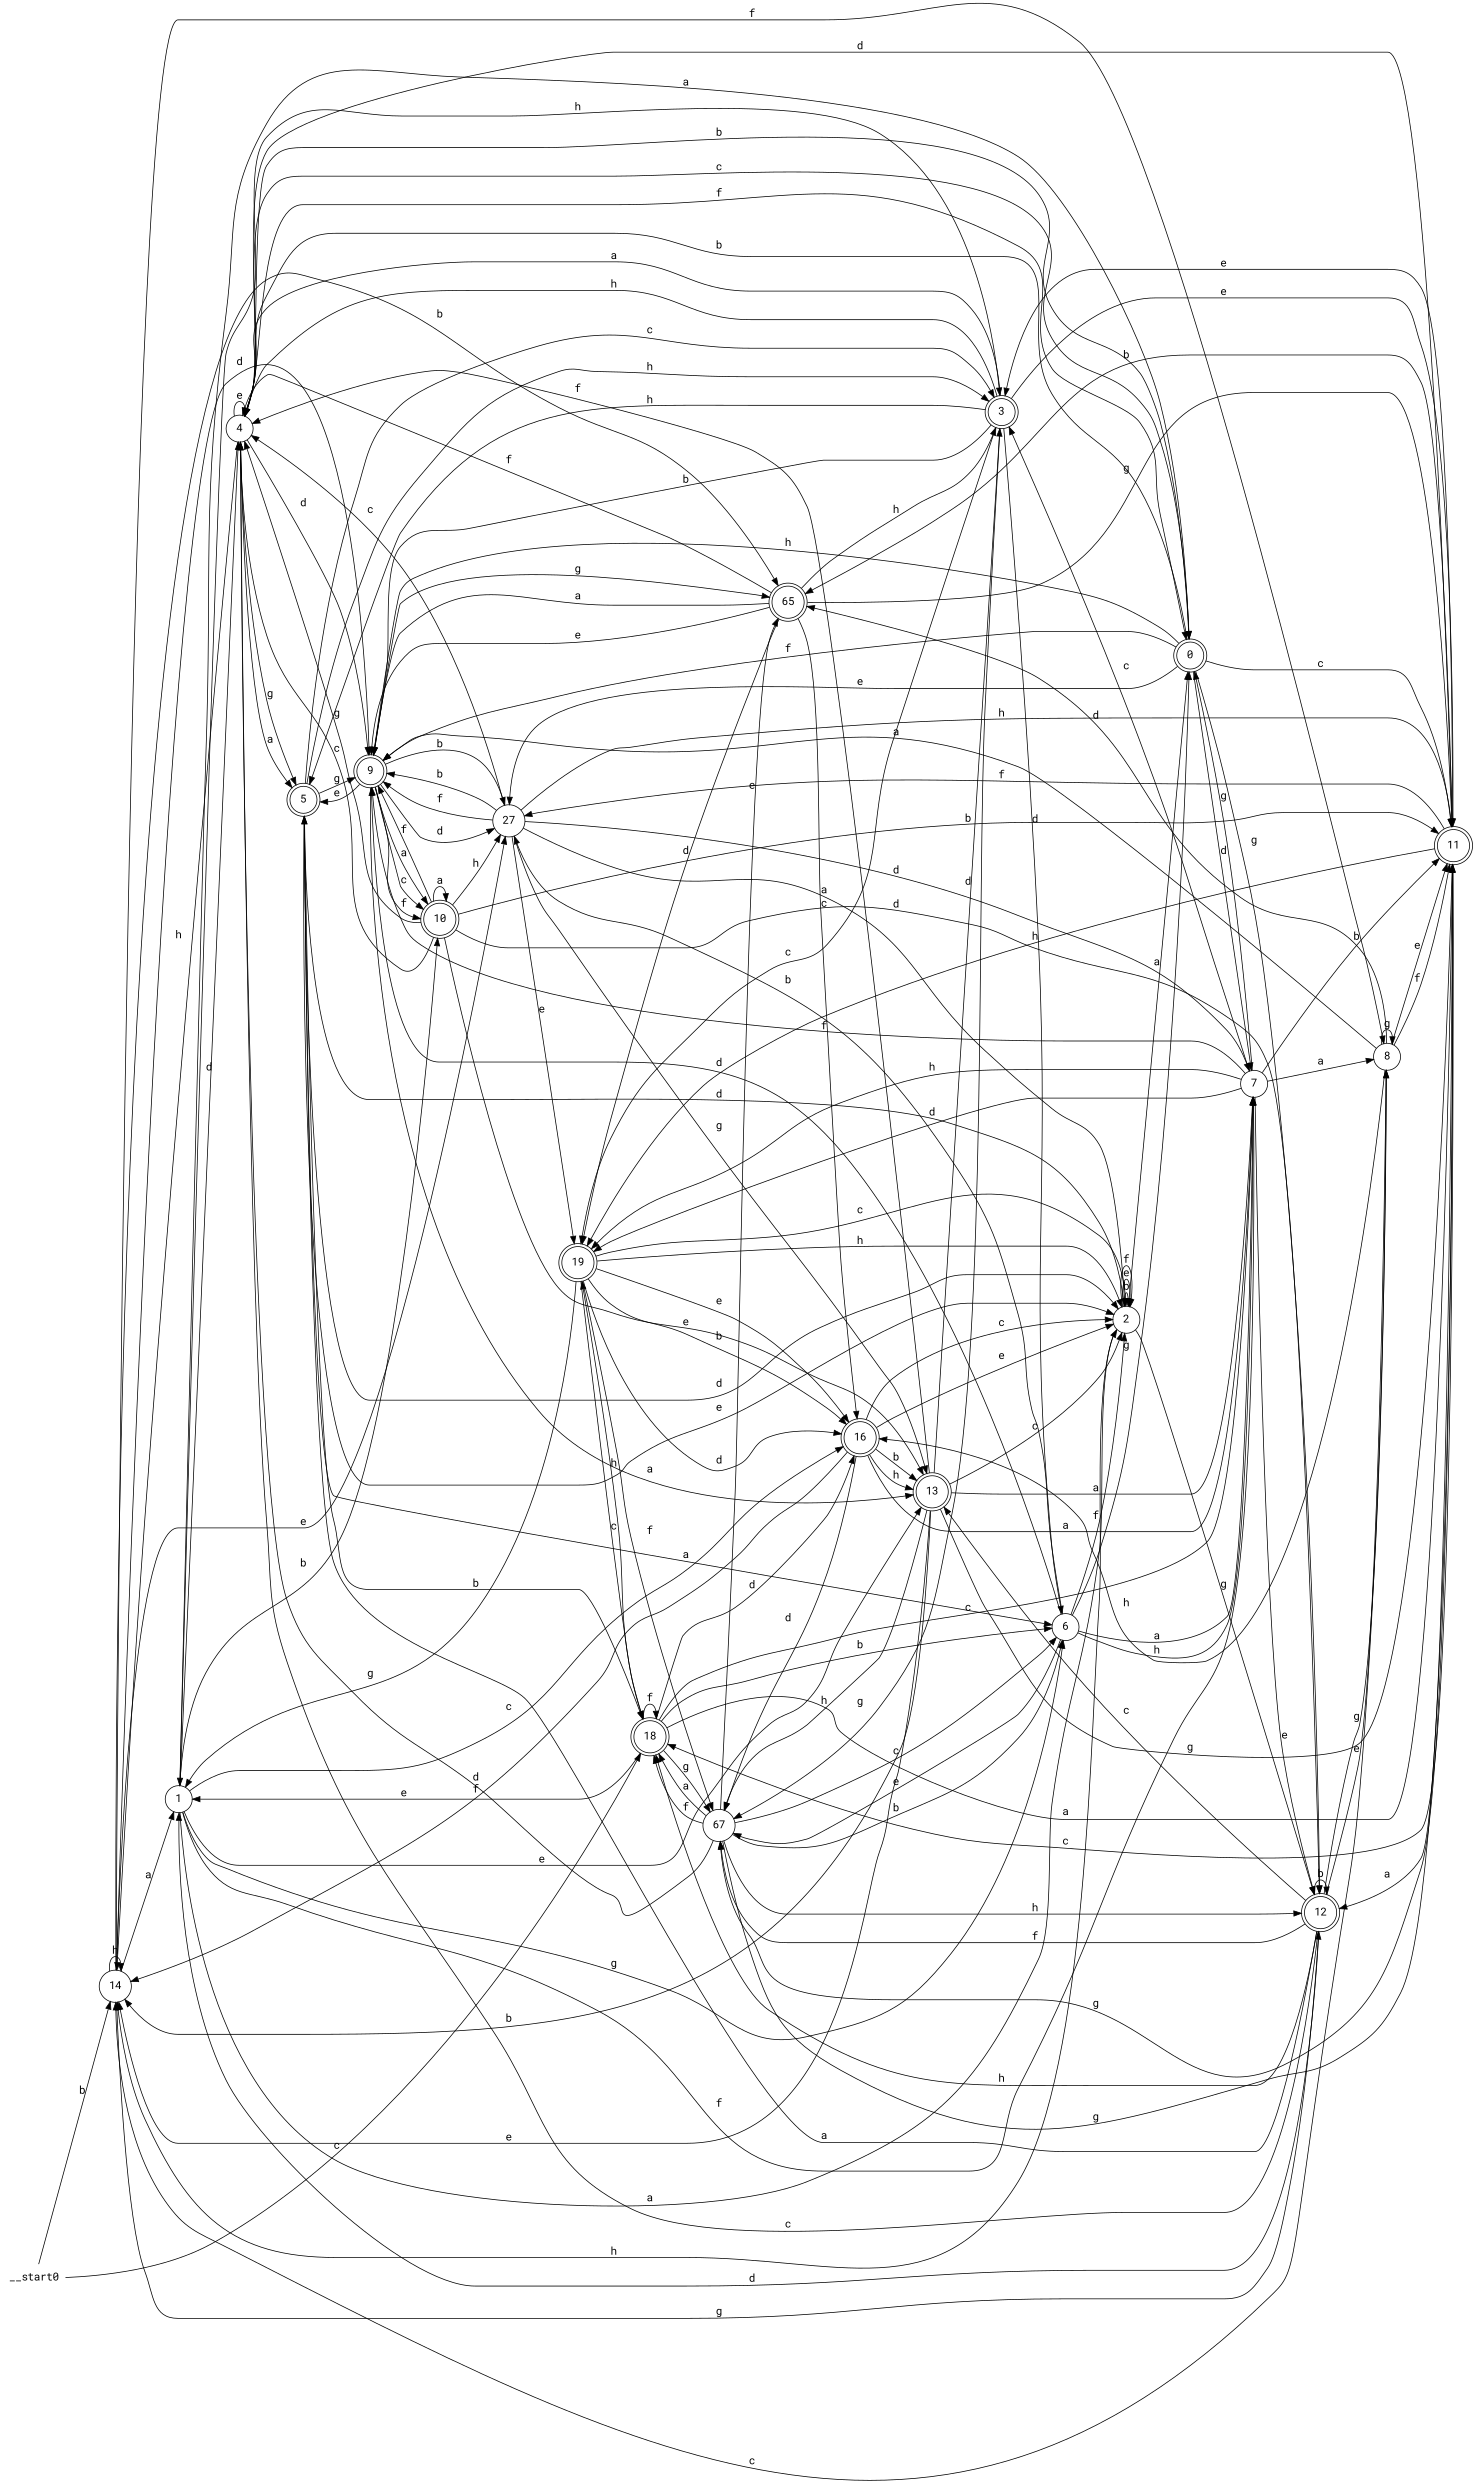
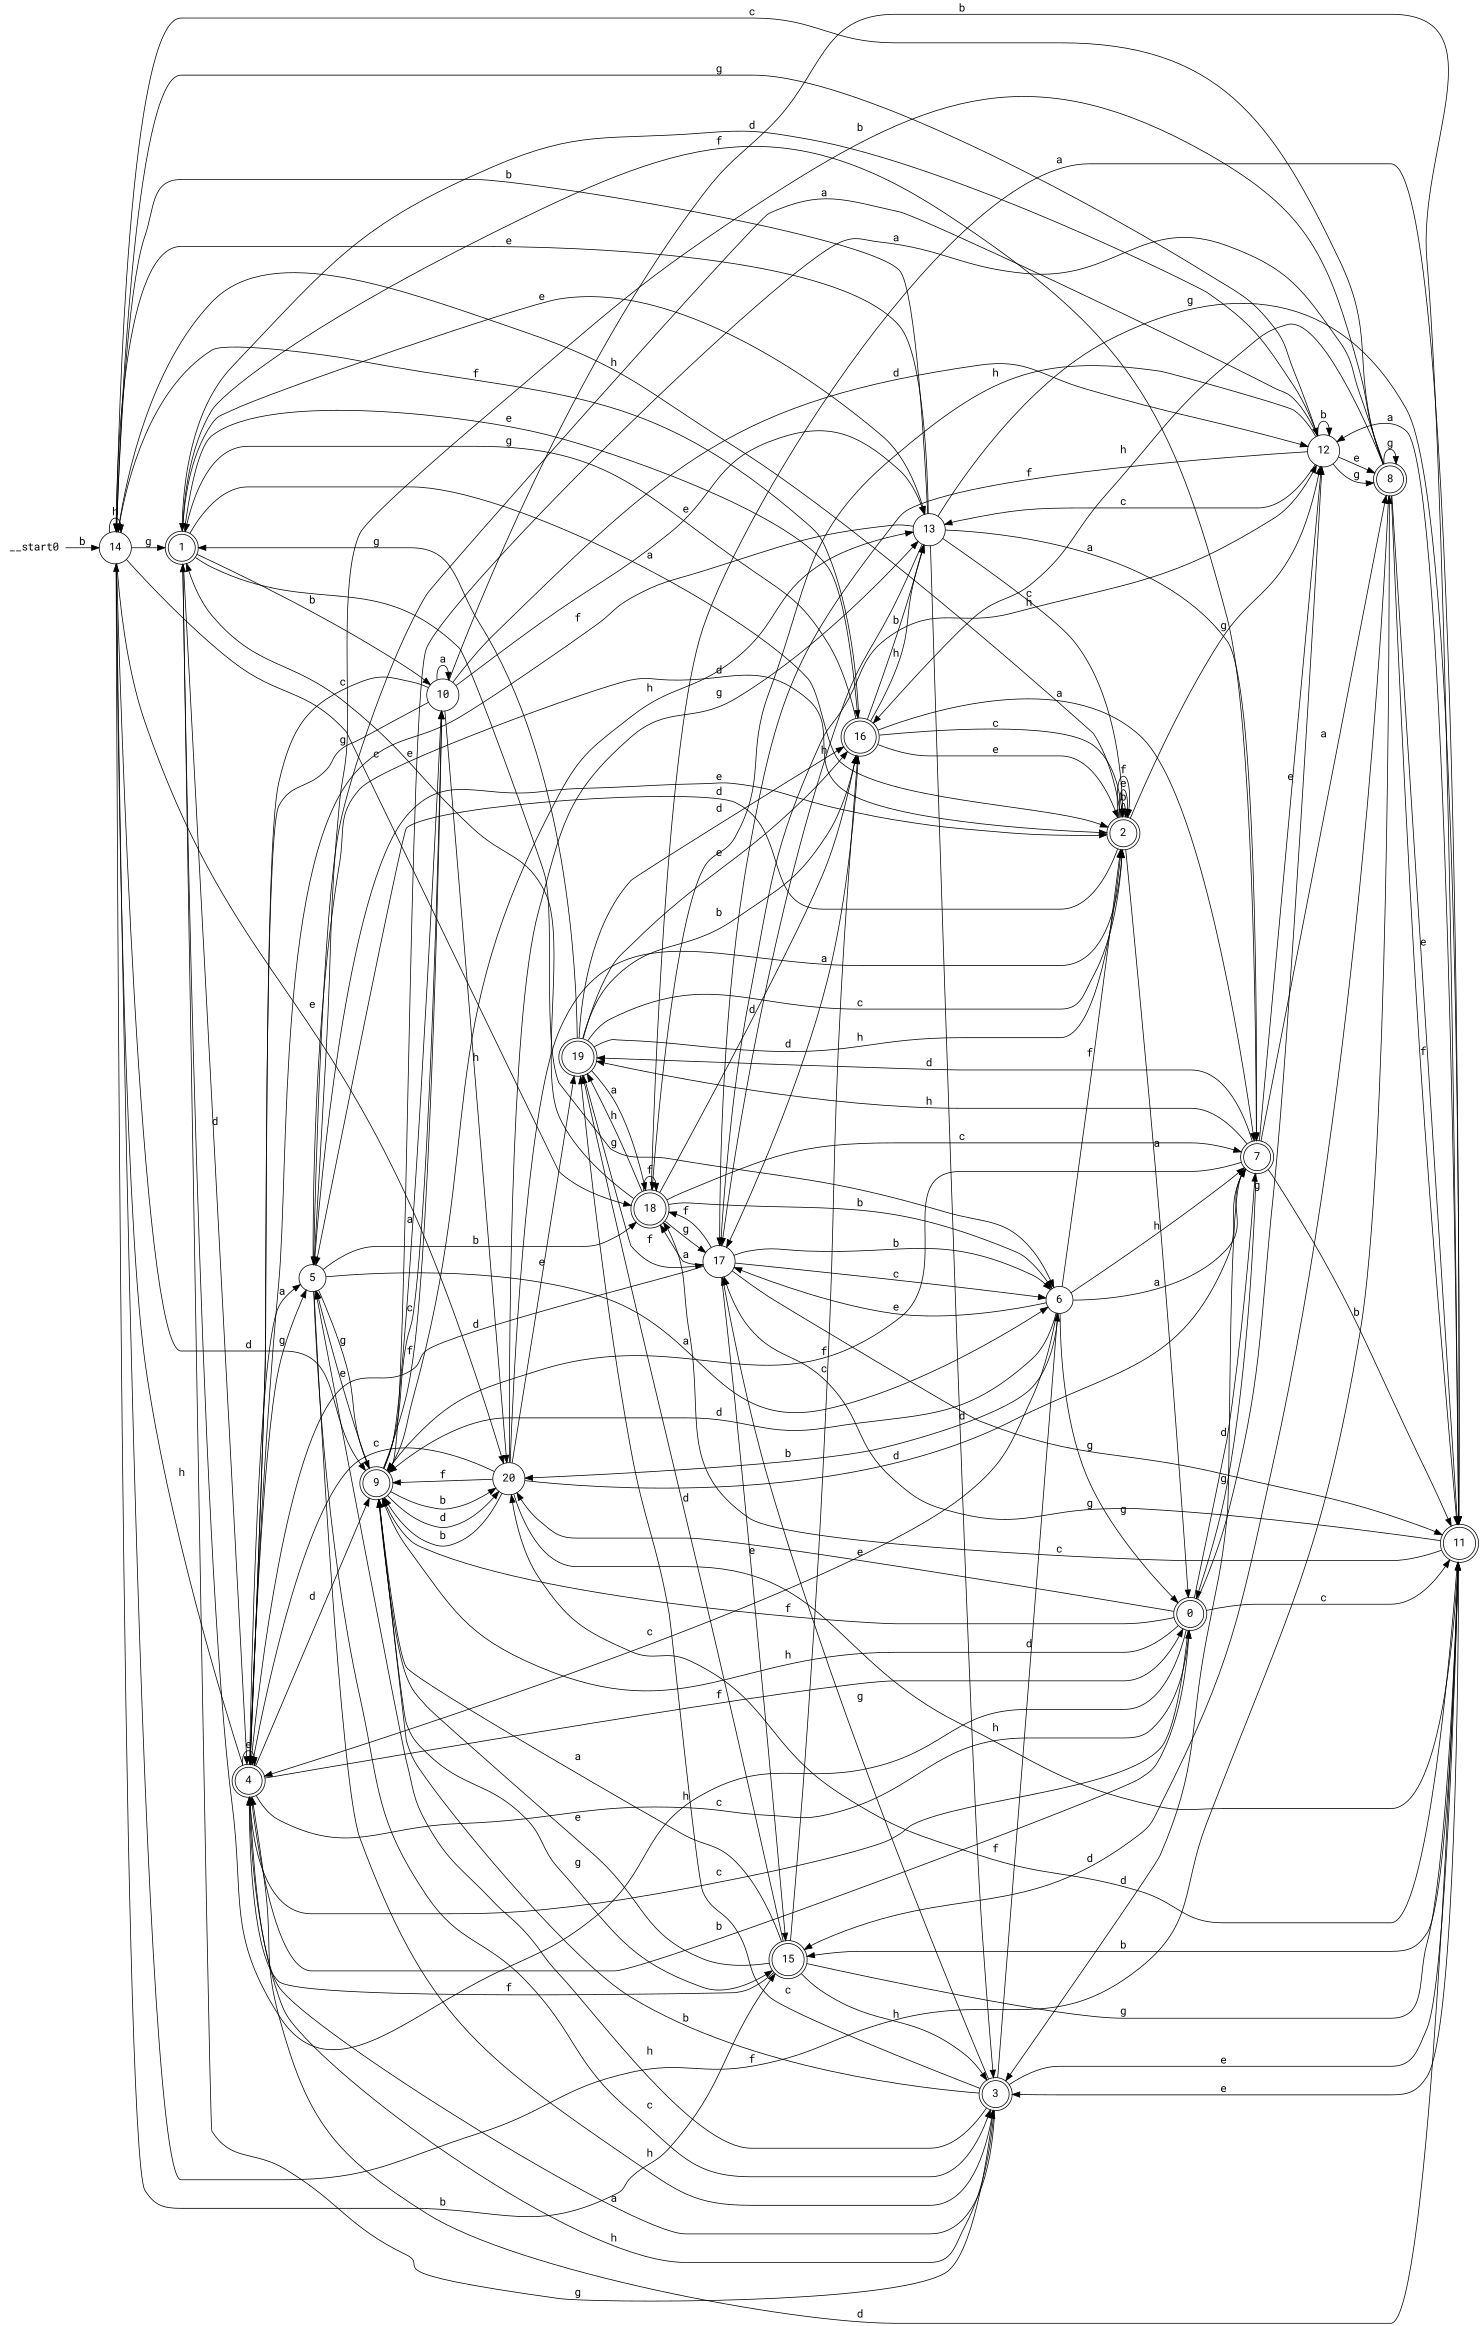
edge "0" -> "1": label "a" -> "h"
edge "1" -> "3": label "h" -> "g"
edge "0" -> "4": label "b" -> "c"
edge "8" -> "5": added, label "b"
node "4": shape circle -> doublecircle
edge "16" -> "1": added, label "g"
node "65": label "65" -> "15"
edge "7" -> "3": label "c" -> "d"
node "5": shape doublecircle -> circle
node "27": label "27" -> "20"
edge "10" -> "9": removed, label "f"
node "10": shape doublecircle -> circle
edge "11" -> "19": removed, label "h"
node "8": shape circle -> doublecircle
node "7": shape circle -> doublecircle
node "2": shape circle -> doublecircle
edge "9" -> "13": label "a" -> "h"
node "13": shape doublecircle -> circle
edge "19" -> "18": label "c" -> "a"
edge "1" -> "16": label "c" -> "e"
node "1": shape circle -> doublecircle
edge "12" -> "4": now "6" -> "4"
node "67": label "67" -> "17"
edge "14" -> "1": label "a" -> "g"
node "12": shape doublecircle -> circle
edge "__start0" -> "18": now "14" -> "18"
